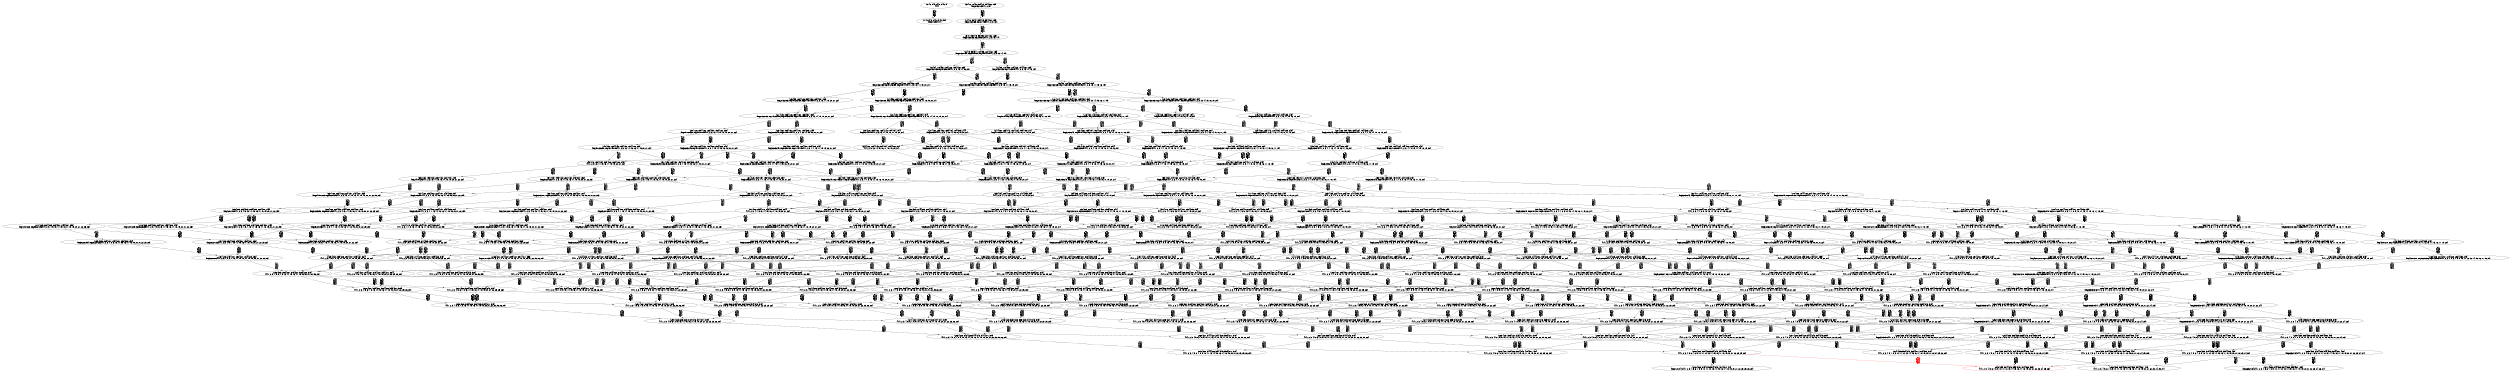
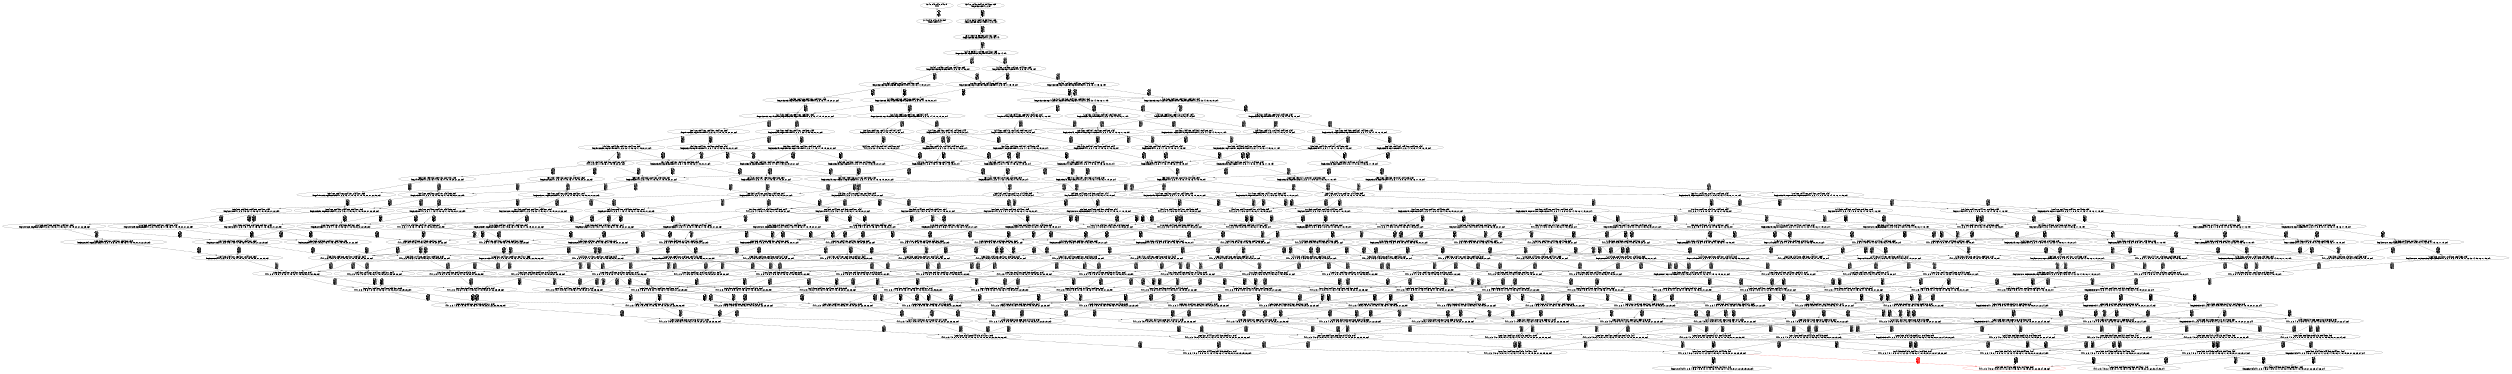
edge "S0: [0, 0] [0, 0] [0, 0] [0, 0] {}{}" -> "S1: [0, 0] [0, 0] [0, 0] [72, 90] {T0J0:72-90}{1}": reversed
